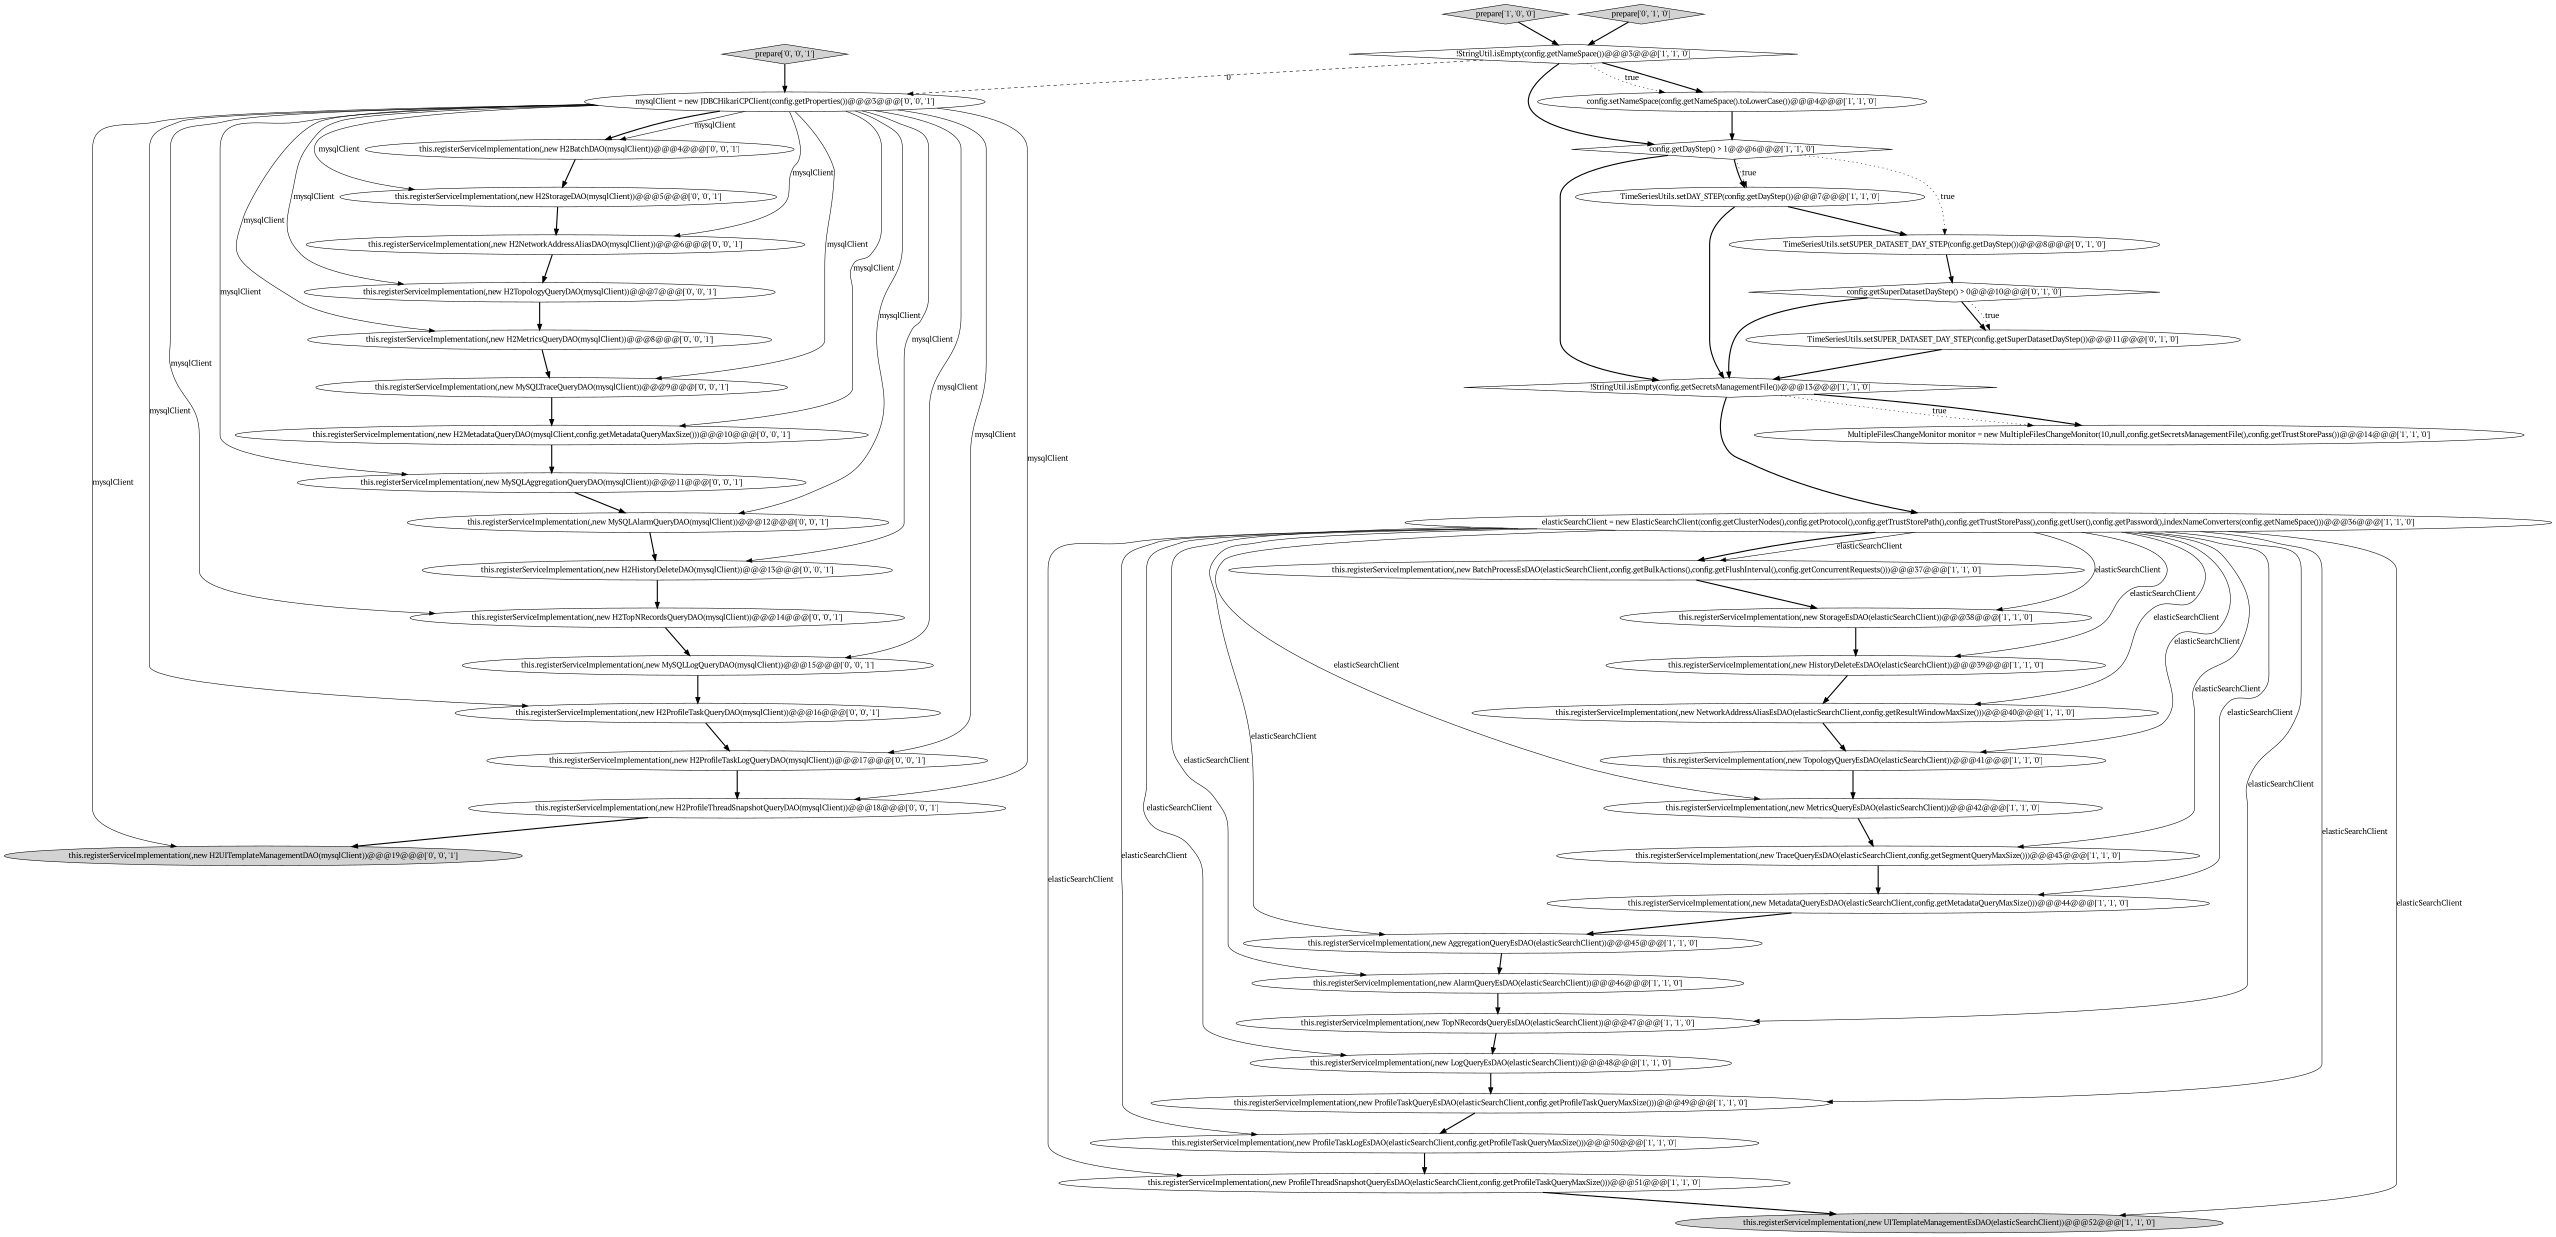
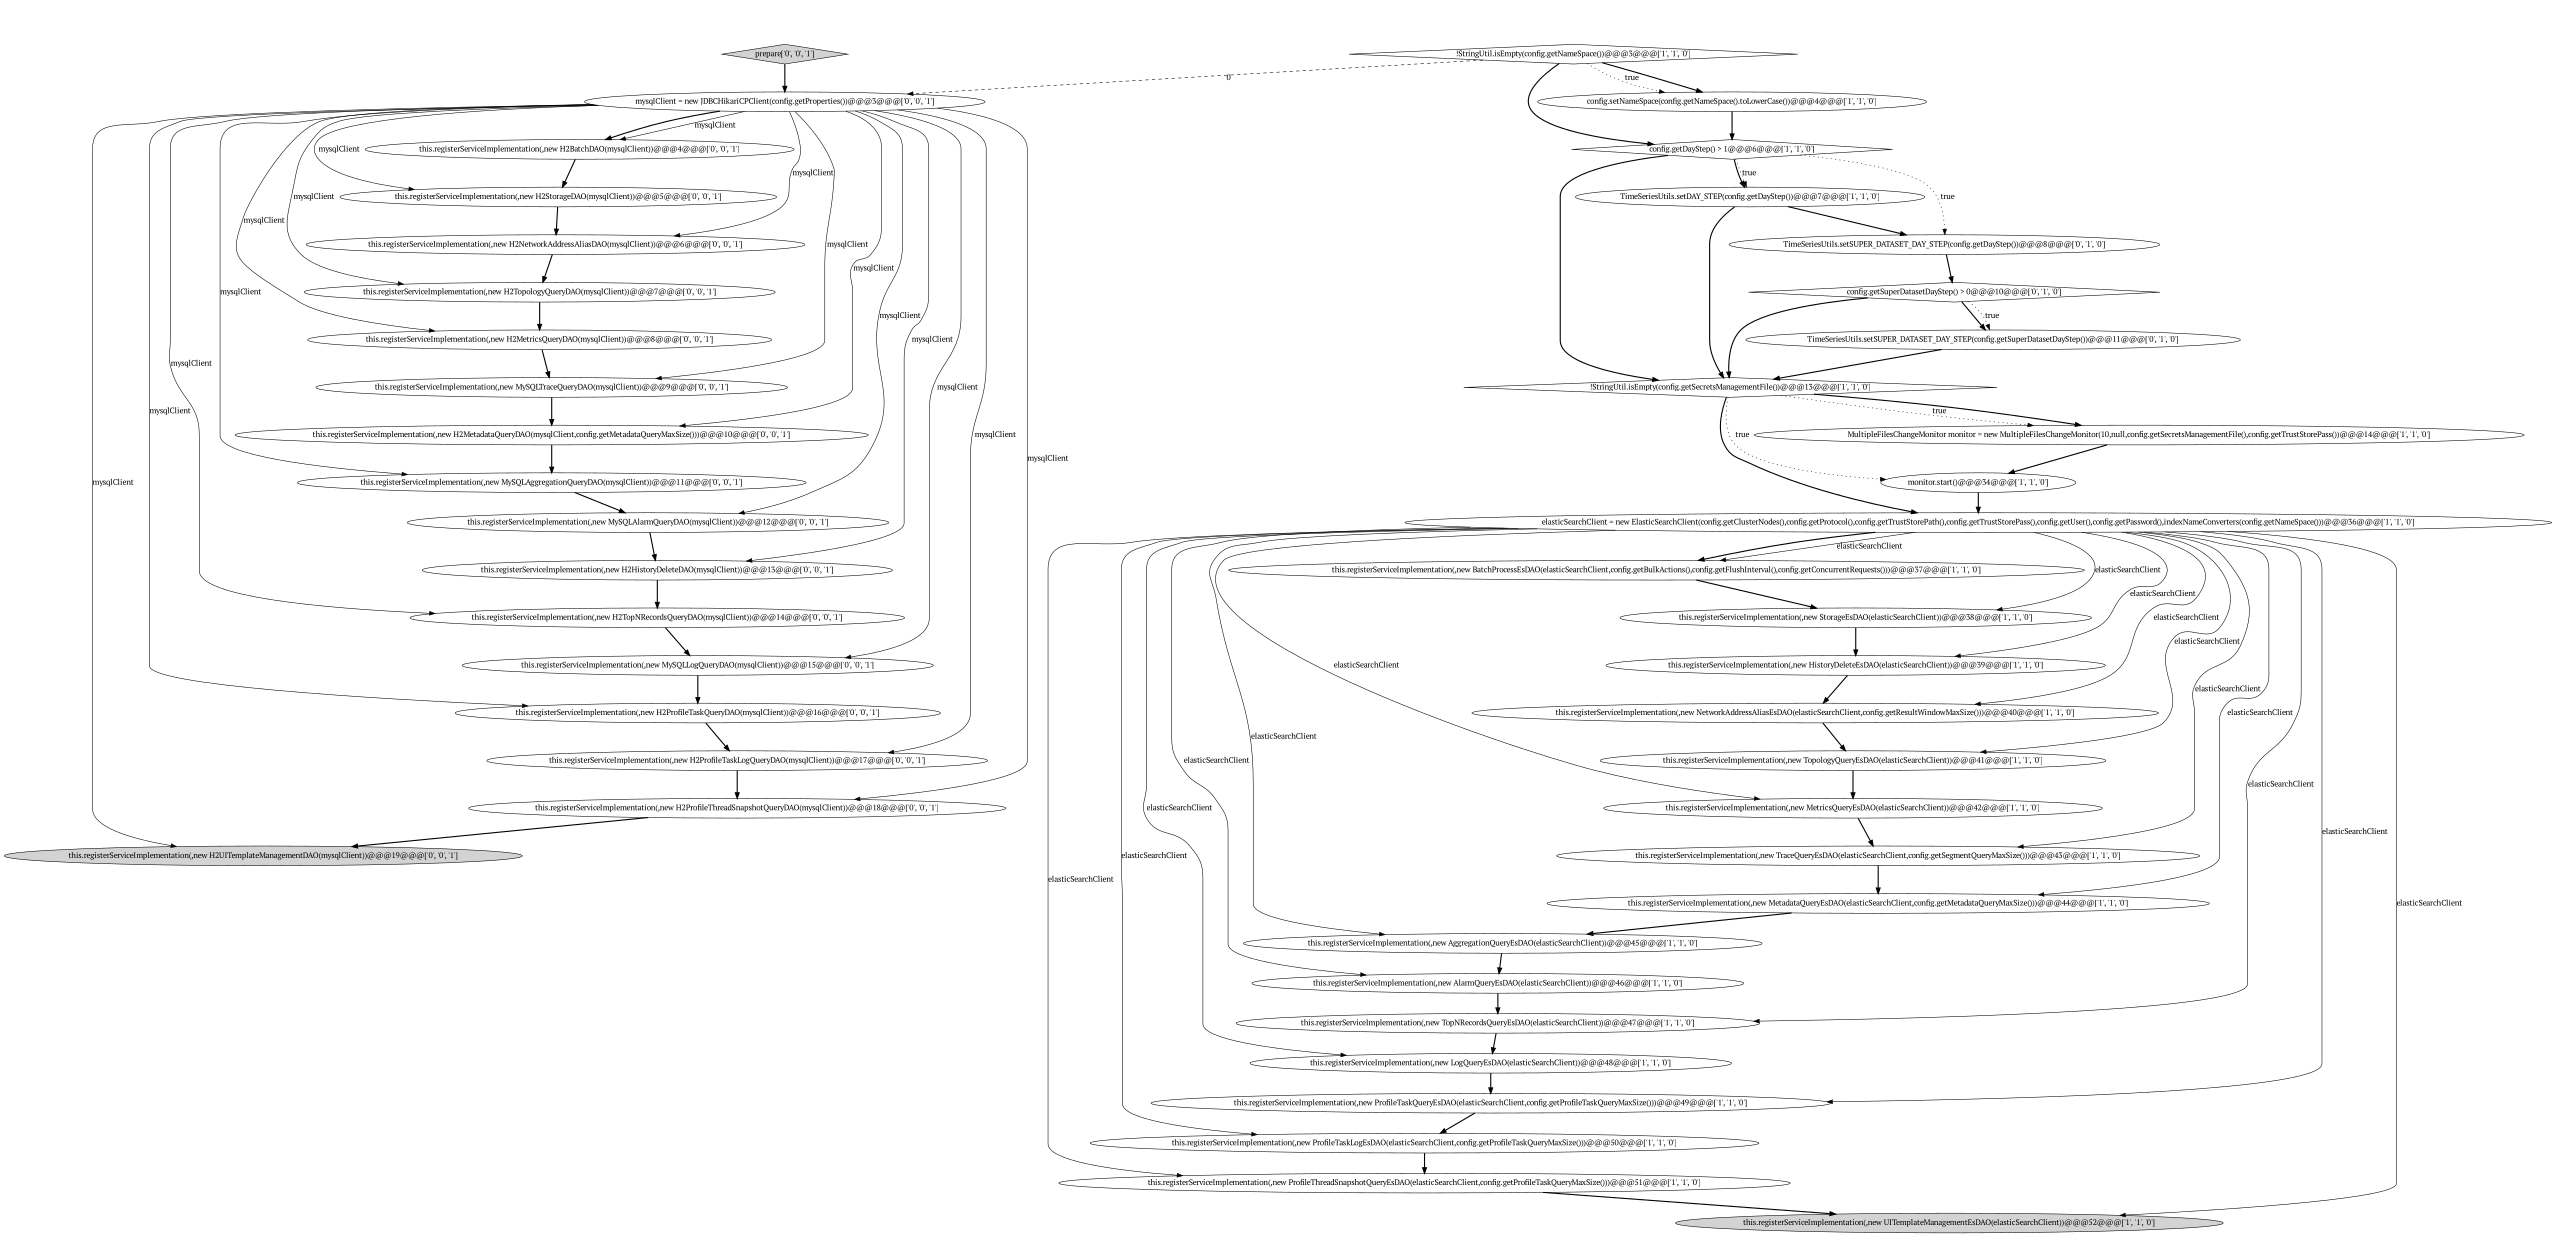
node "prepare['1', '0', '0']": removed
node "prepare['0', '1', '0']": removed
node "monitor.start()@@@34@@@['1', '1', '0']": added
